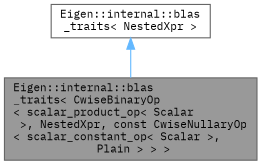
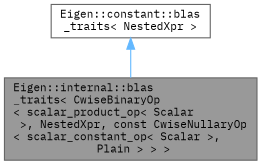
node "Eigen::internal::blas _traits< NestedXpr >": label "Eigen::internal::blas _traits< NestedXpr >" -> "Eigen::constant::blas _traits< NestedXpr >"
